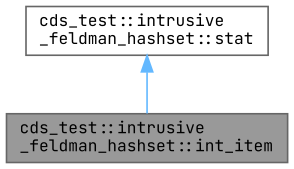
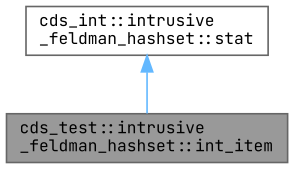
node "cds_test::intrusive _feldman_hashset::stat": label "cds_test::intrusive _feldman_hashset::stat" -> "cds_int::intrusive _feldman_hashset::stat"
